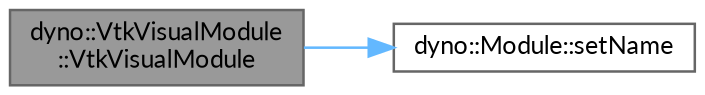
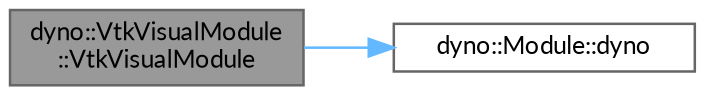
node "dyno::Module::setName": label "dyno::Module::setName" -> "dyno::Module::dyno"
